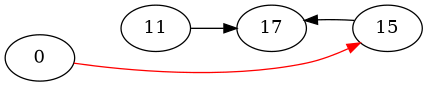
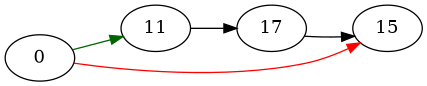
edge "15" -> "17": reversed
edge "0" -> "11": added
